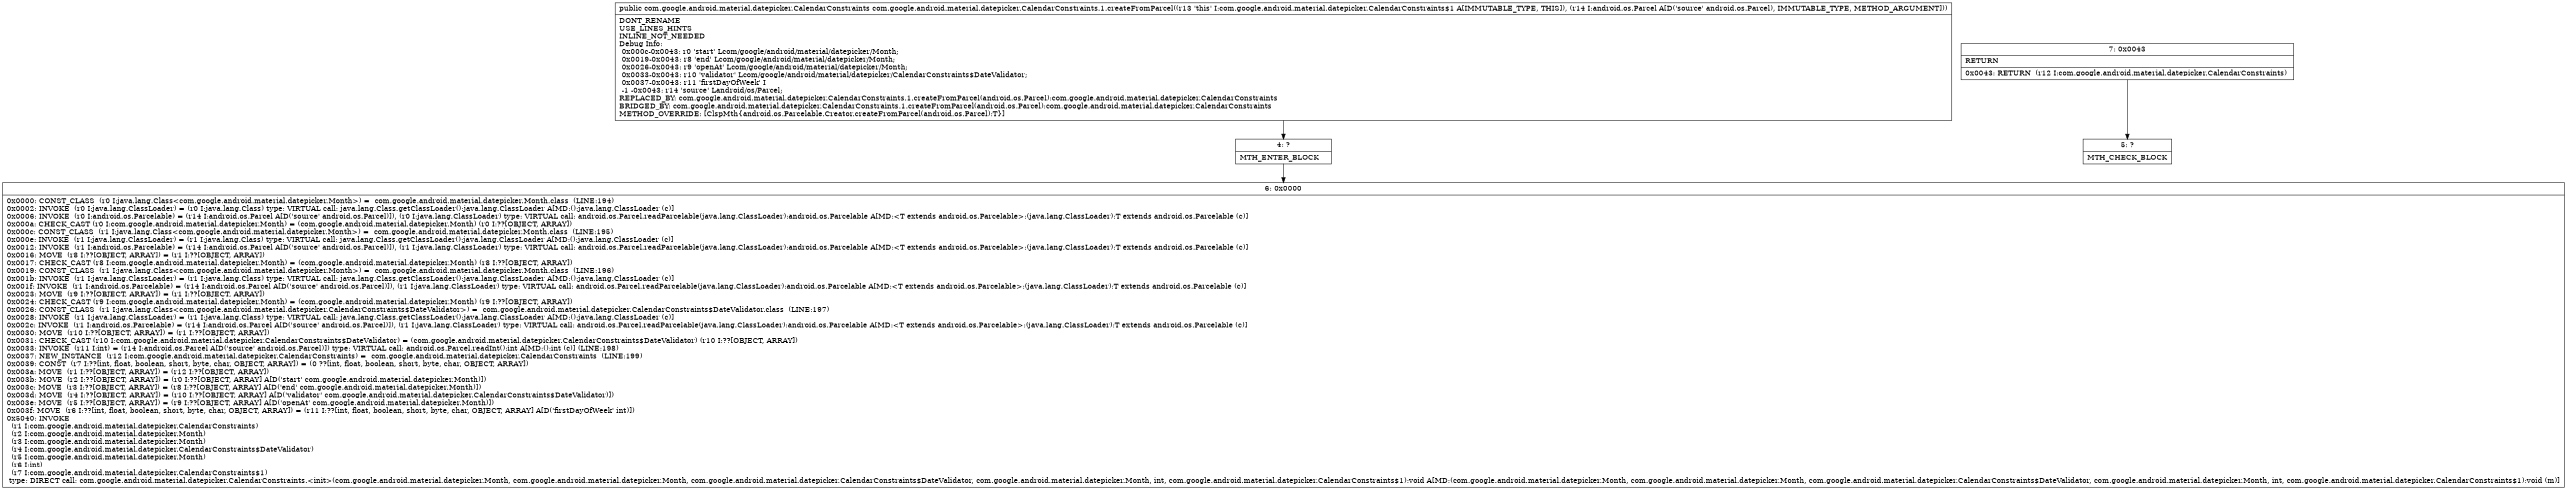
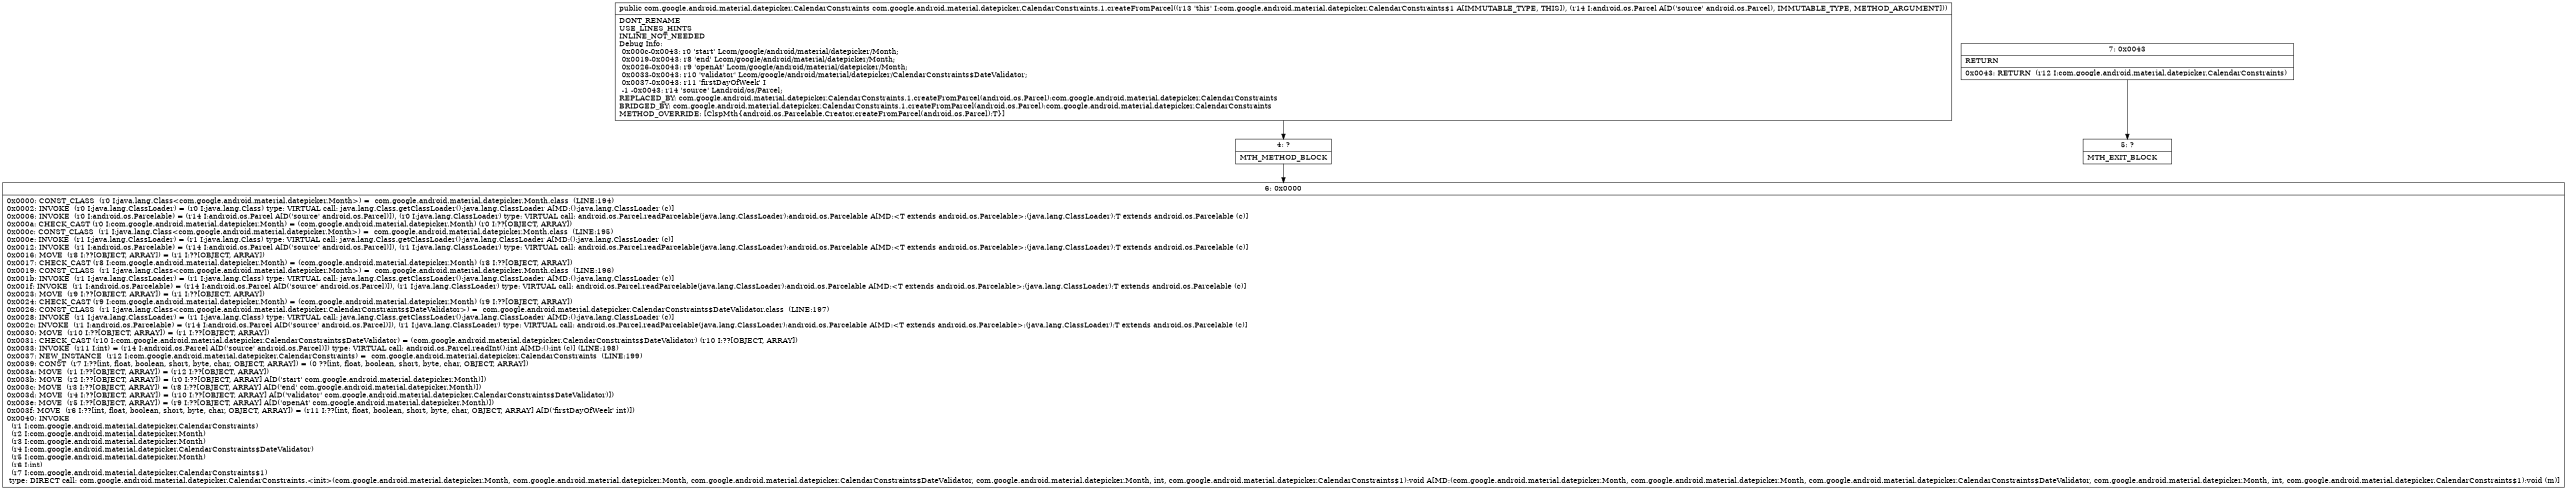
node "4: ?": text "MTH_ENTER_BLOCK" -> "MTH_METHOD_BLOCK"
node "5: ?": text "MTH_CHECK_BLOCK" -> "MTH_EXIT_BLOCK"
node "6: 0x0000": text "0x5040: INVOKE" -> "0x0040: INVOKE"
